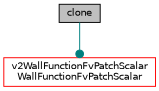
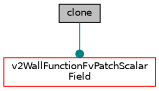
node "v2WallFunctionFvPatchScalar WallFunctionFvPatchScalar": label "v2WallFunctionFvPatchScalar WallFunctionFvPatchScalar" -> "v2WallFunctionFvPatchScalar Field"
